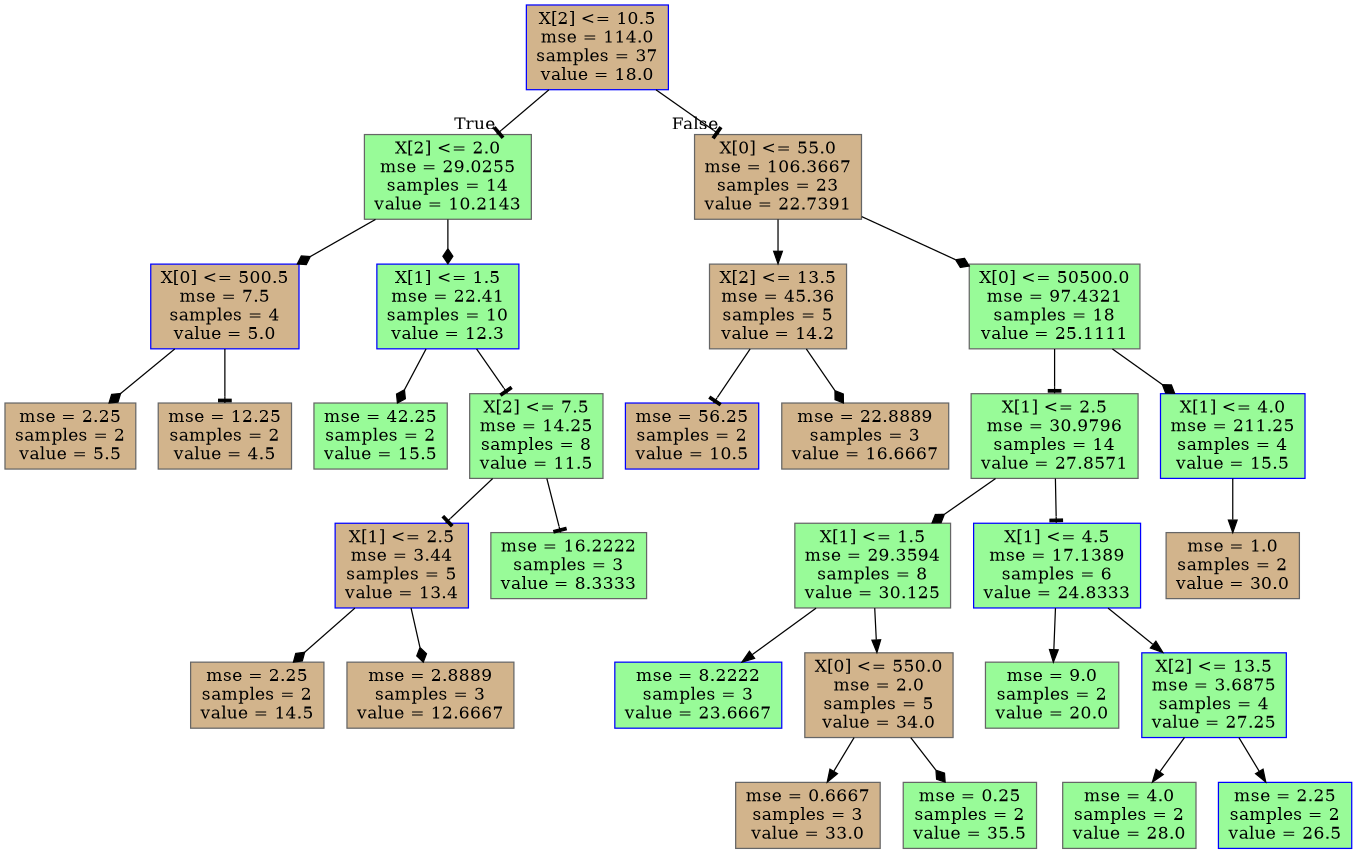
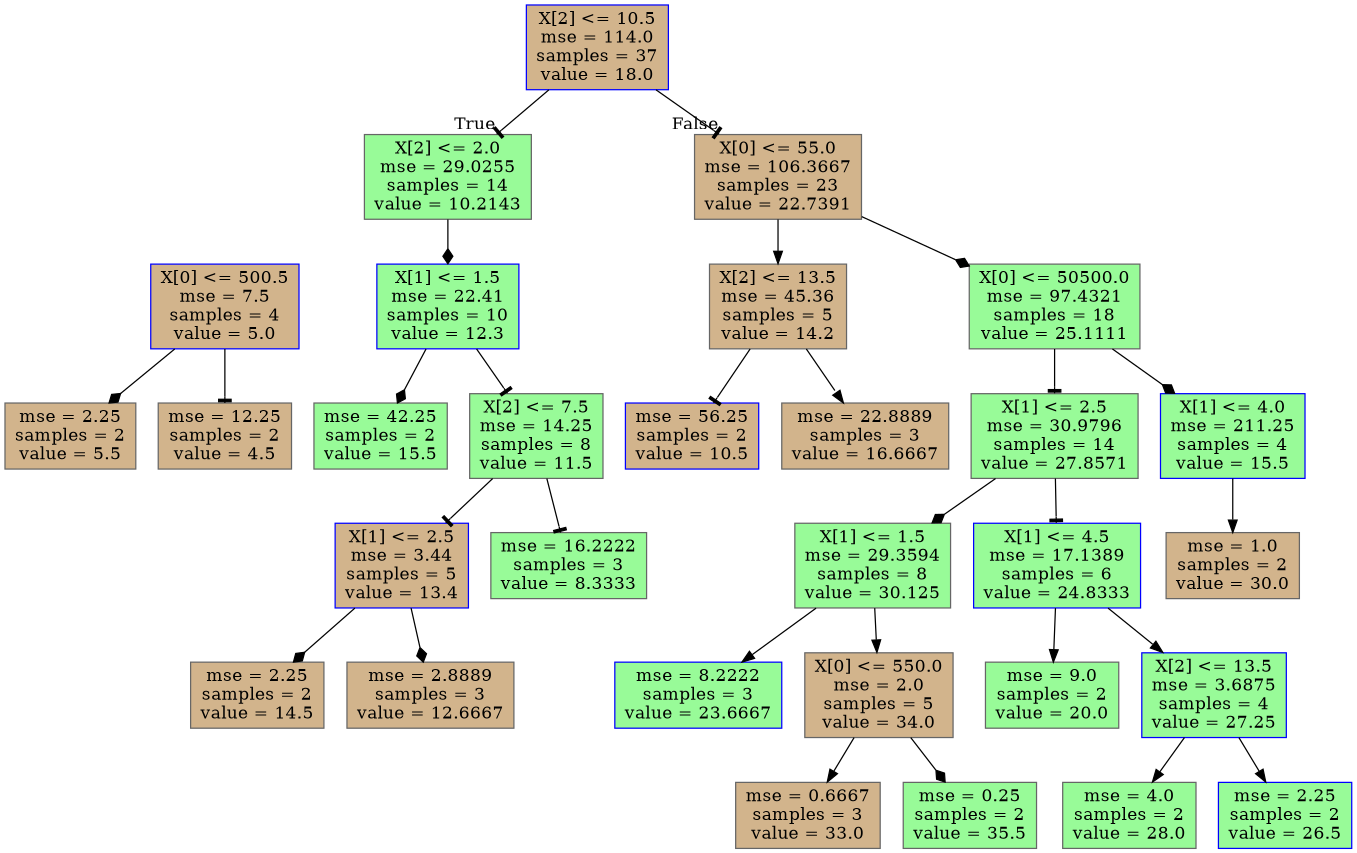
edge "X[2] <= 2.0 mse = 29.0255 samples = 14 value = 10.2143" -> "X[0] <= 500.5 mse = 7.5 samples = 4 value = 5.0": removed
edge "X[2] <= 13.5 mse = 45.36 samples = 5 value = 14.2" -> "mse = 22.8889 samples = 3 value = 16.6667": arrowhead diamond -> normal
